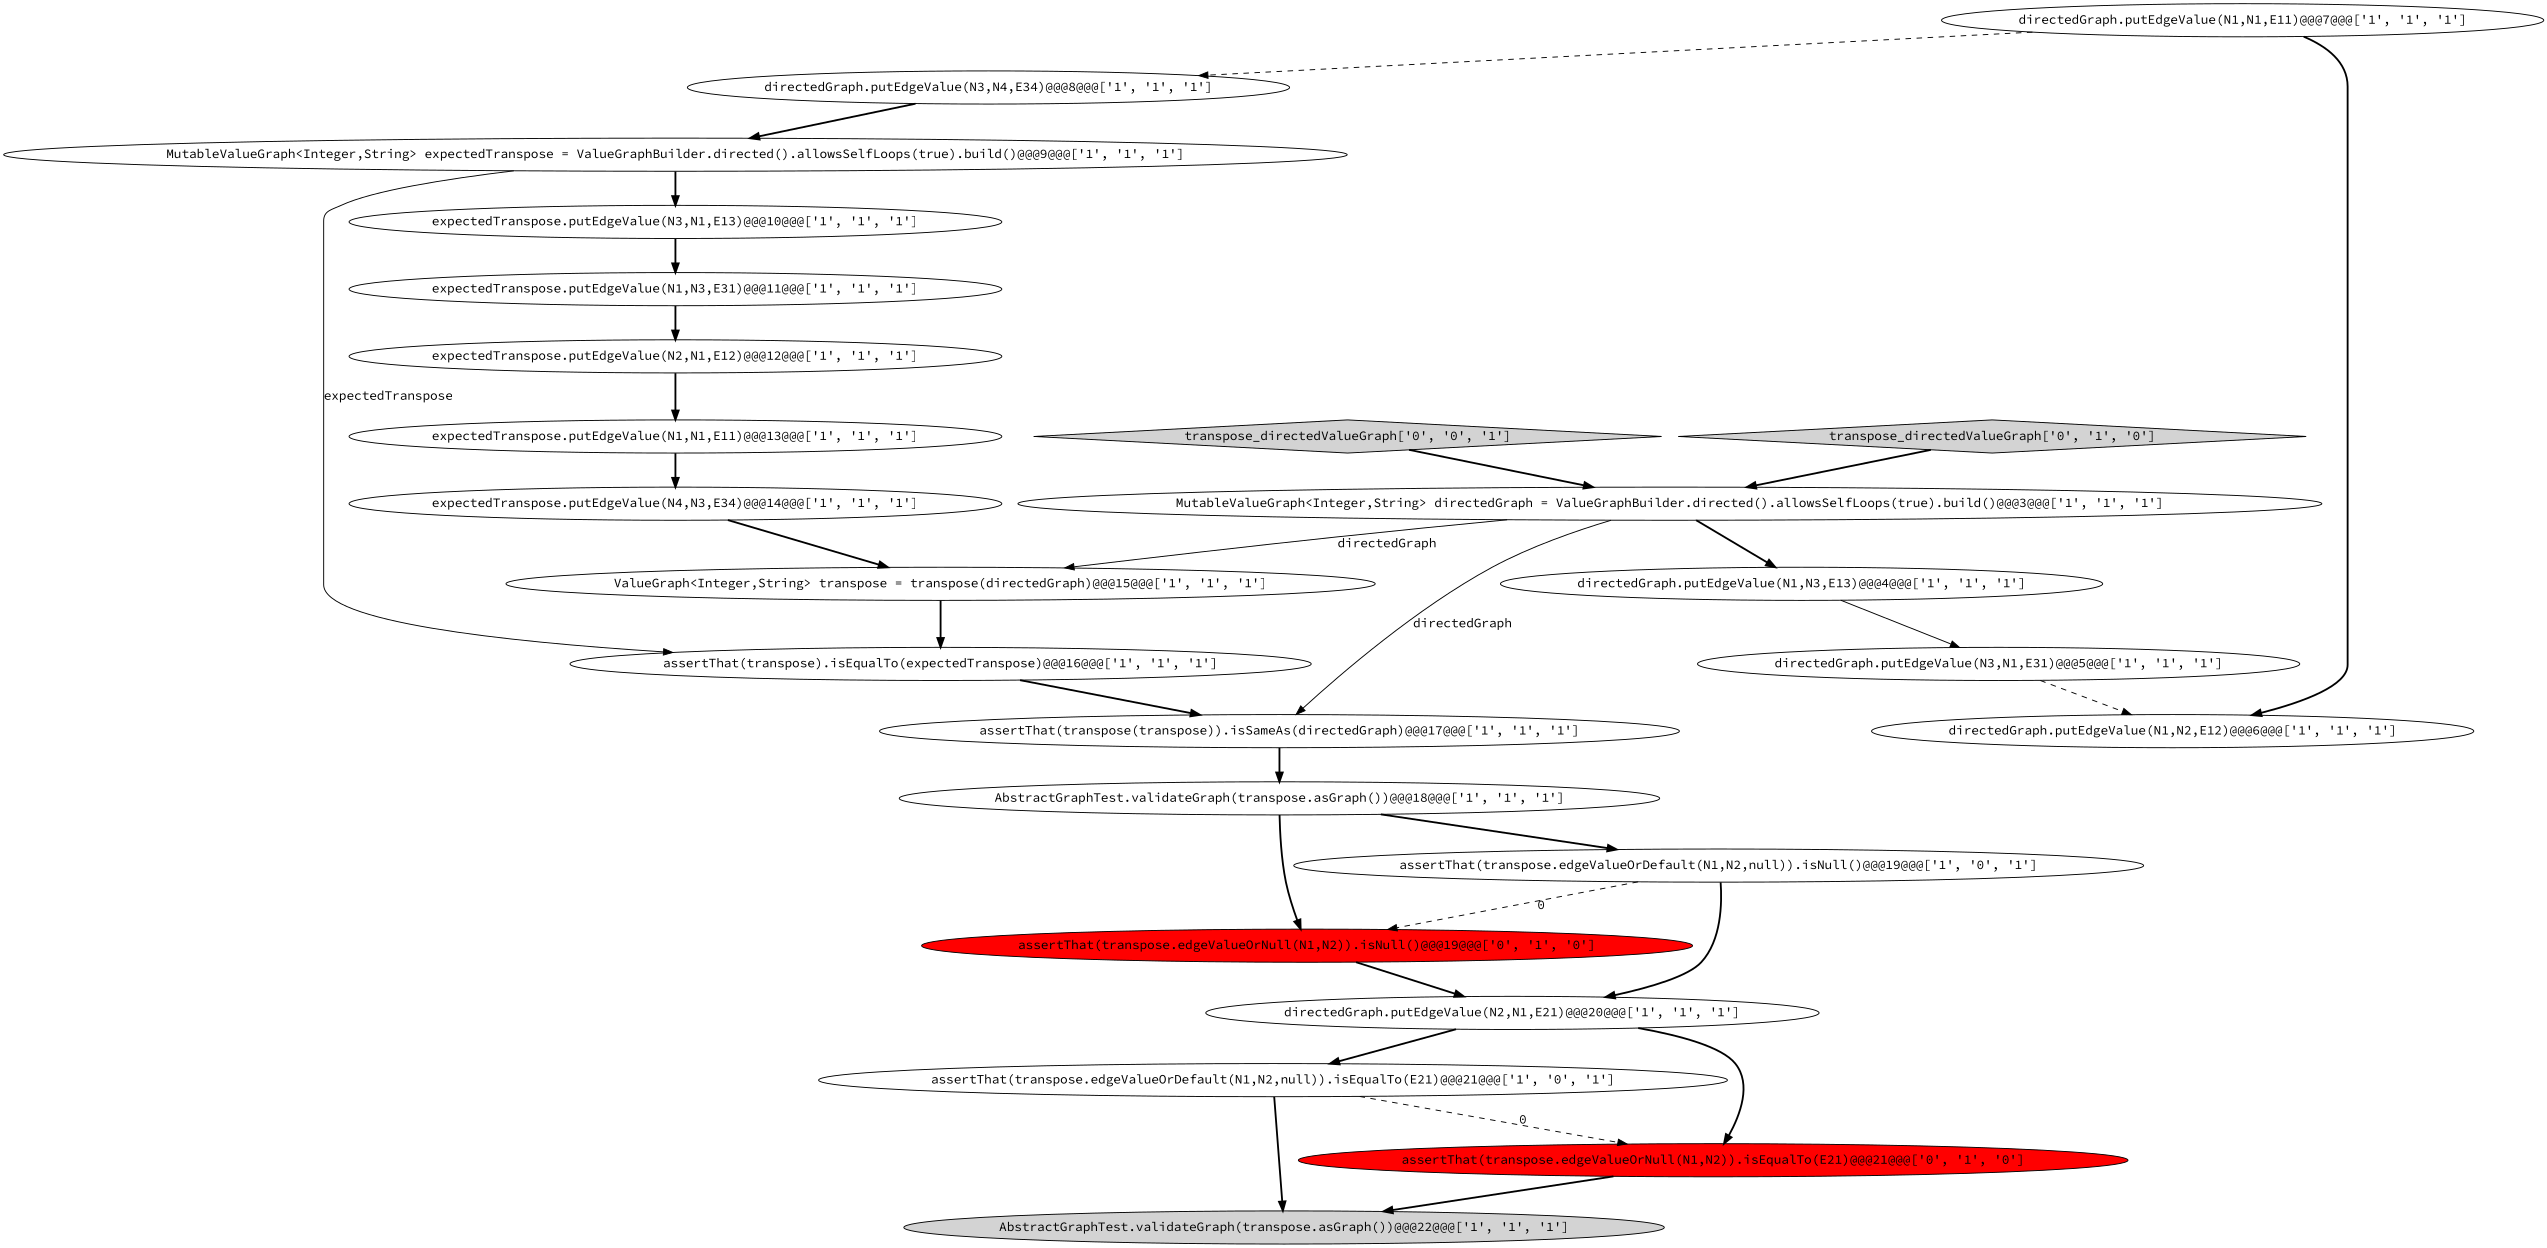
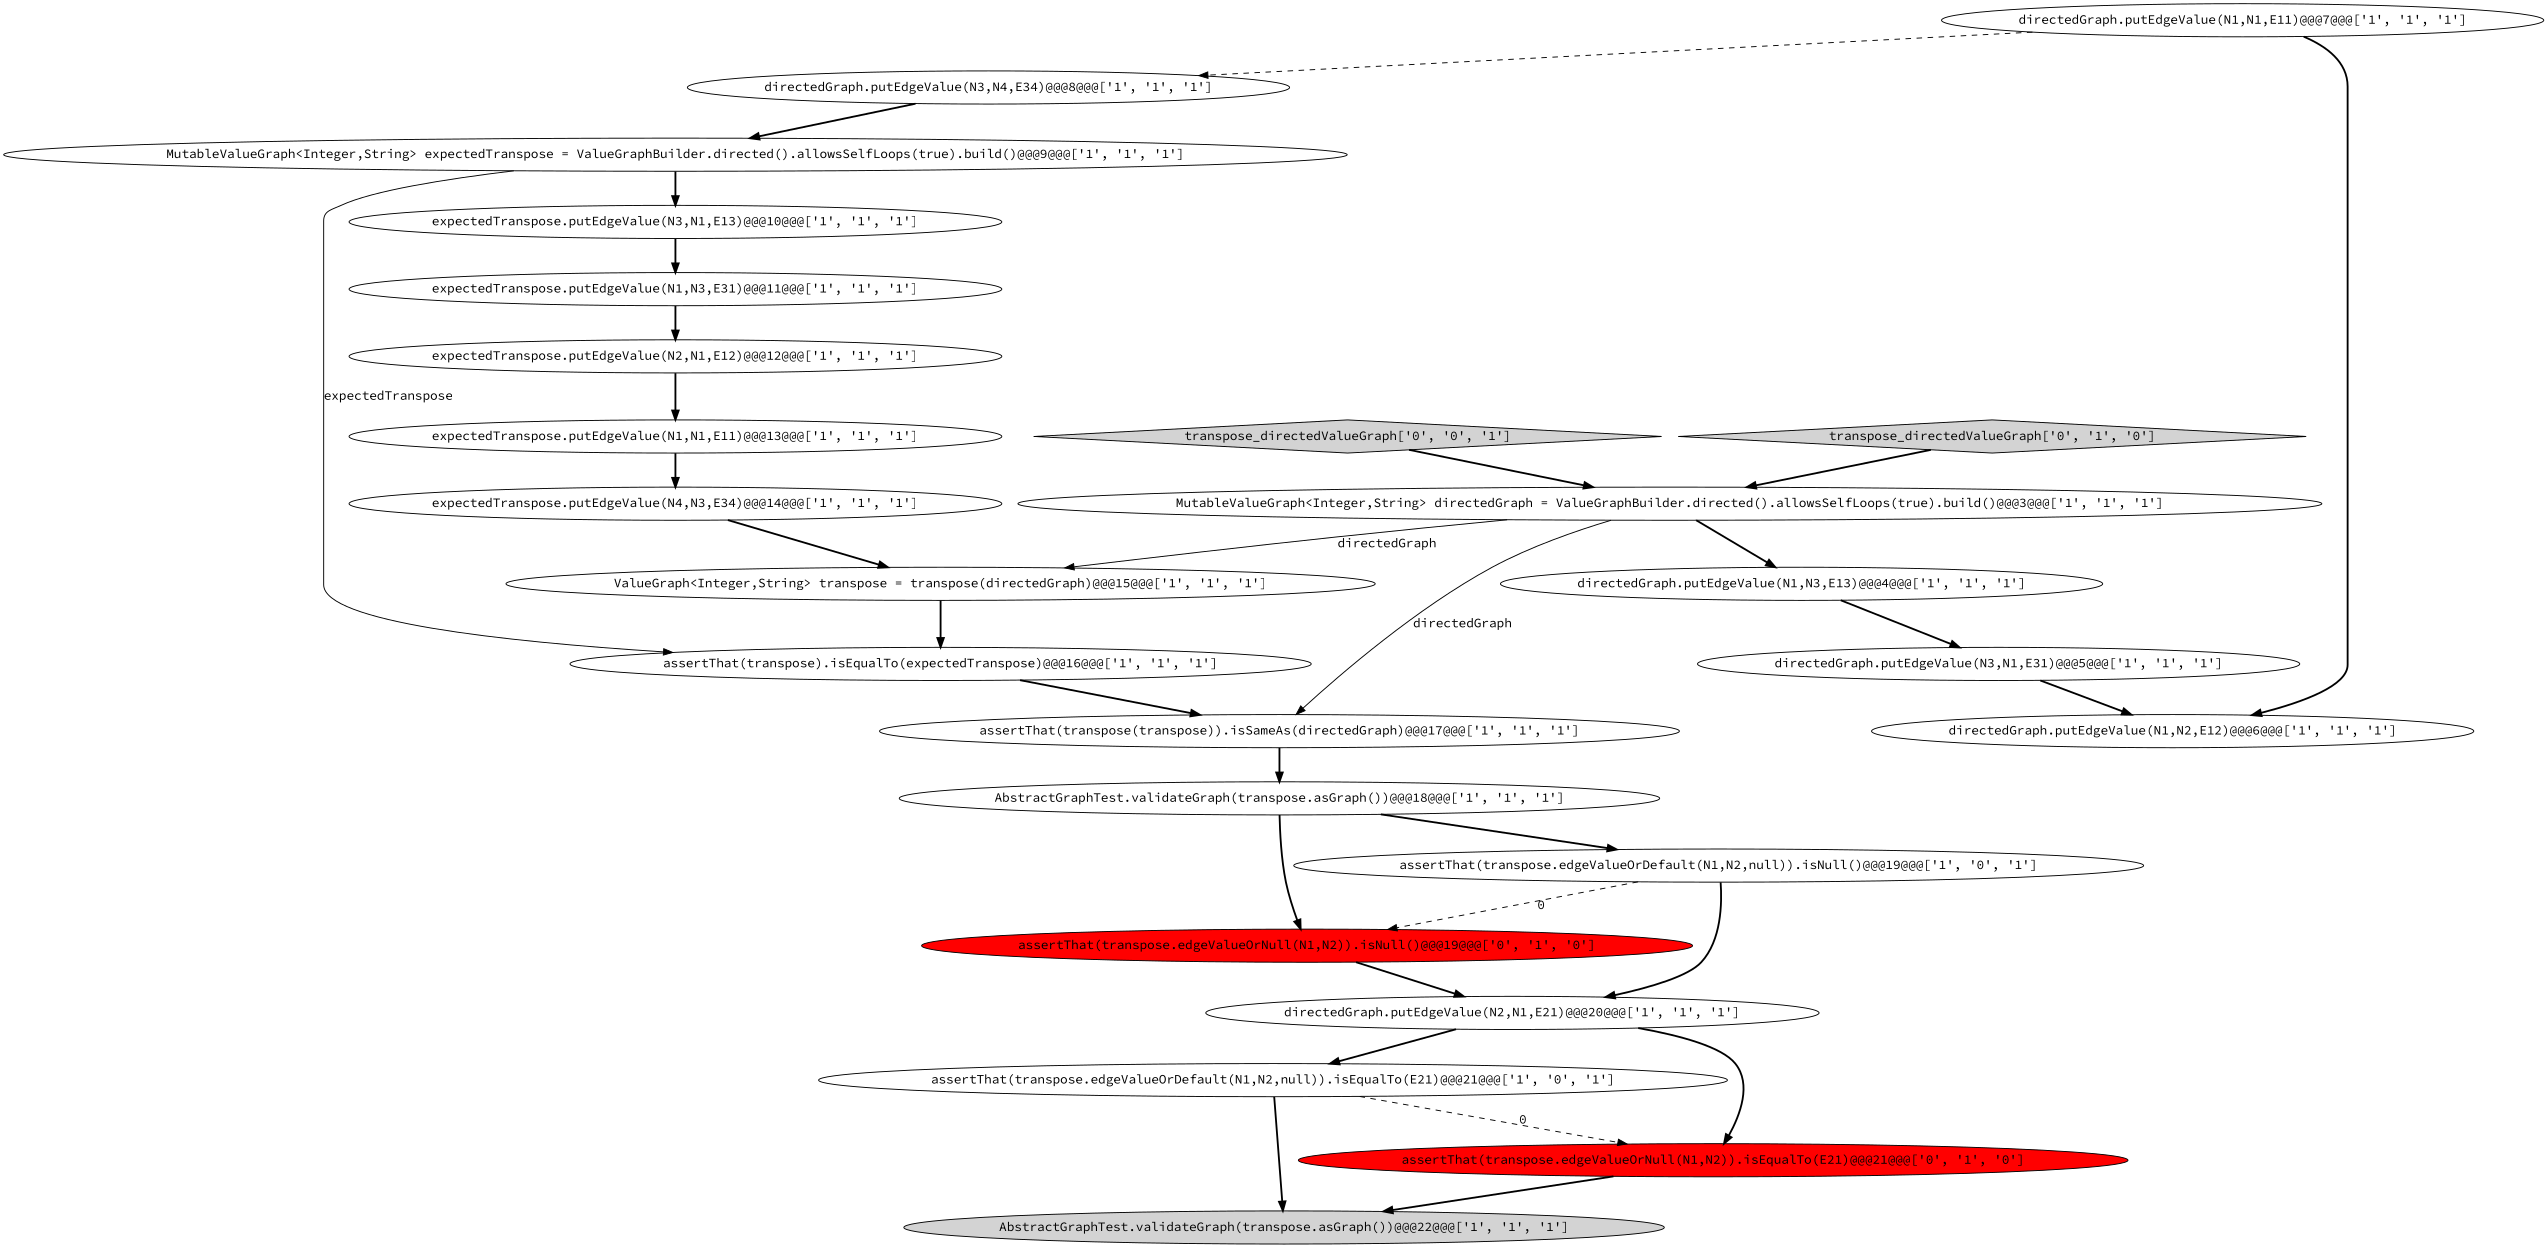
edge "directedGraph.putEdgeValue(N1,N3,E13)@@@4@@@['1', '1', '1']" -> "directedGraph.putEdgeValue(N3,N1,E31)@@@5@@@['1', '1', '1']": style solid -> bold
edge "directedGraph.putEdgeValue(N3,N1,E31)@@@5@@@['1', '1', '1']" -> "directedGraph.putEdgeValue(N1,N2,E12)@@@6@@@['1', '1', '1']": style dashed -> bold
